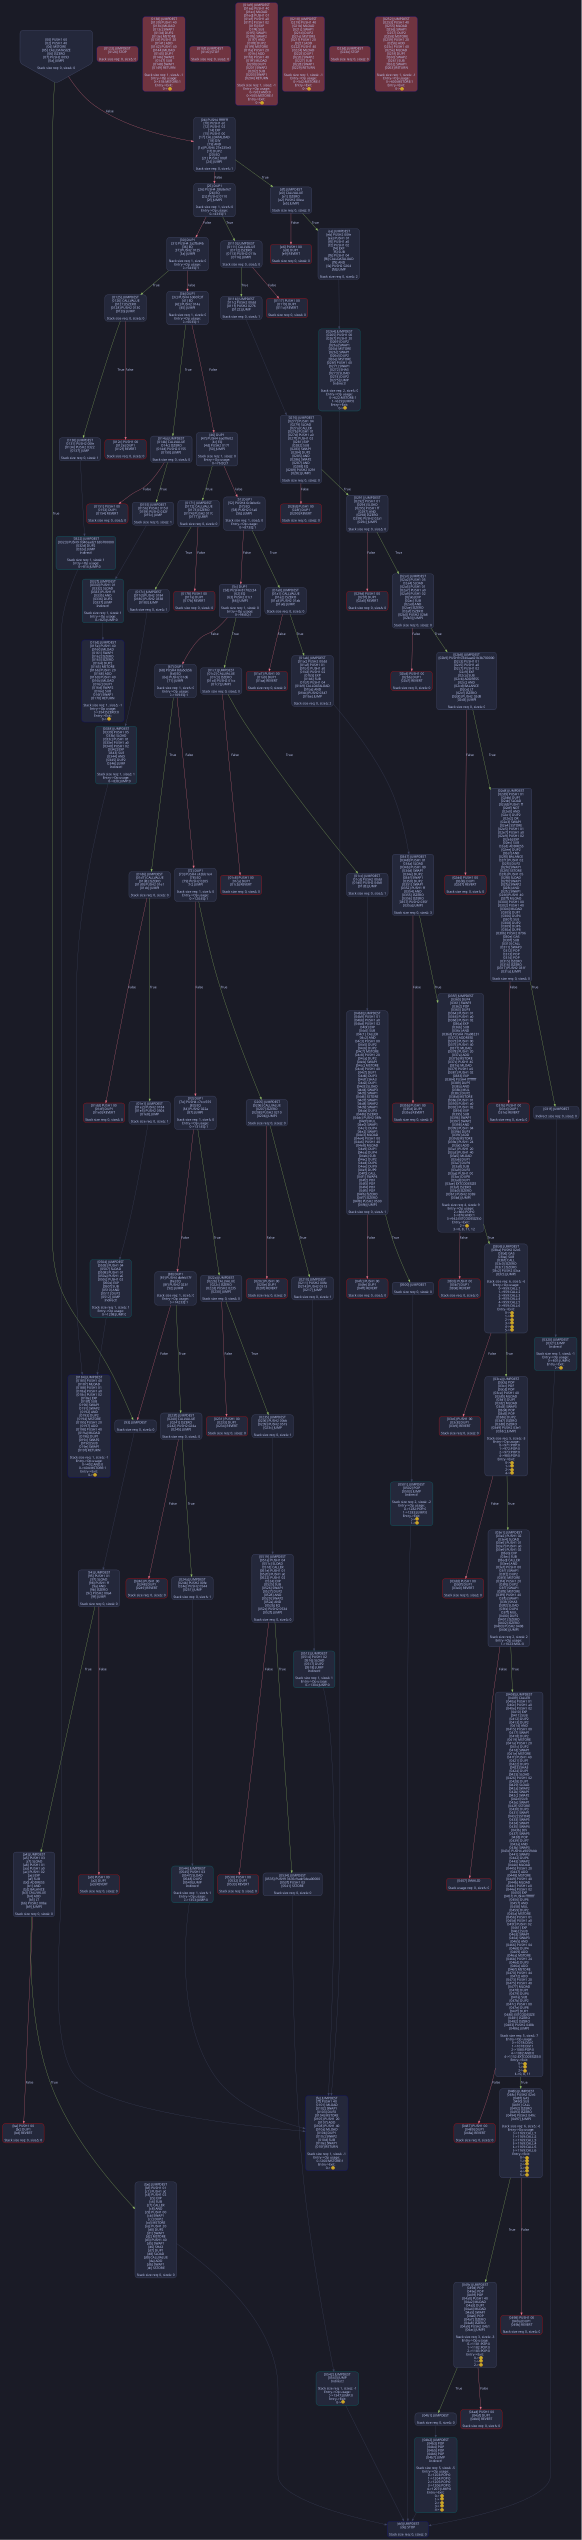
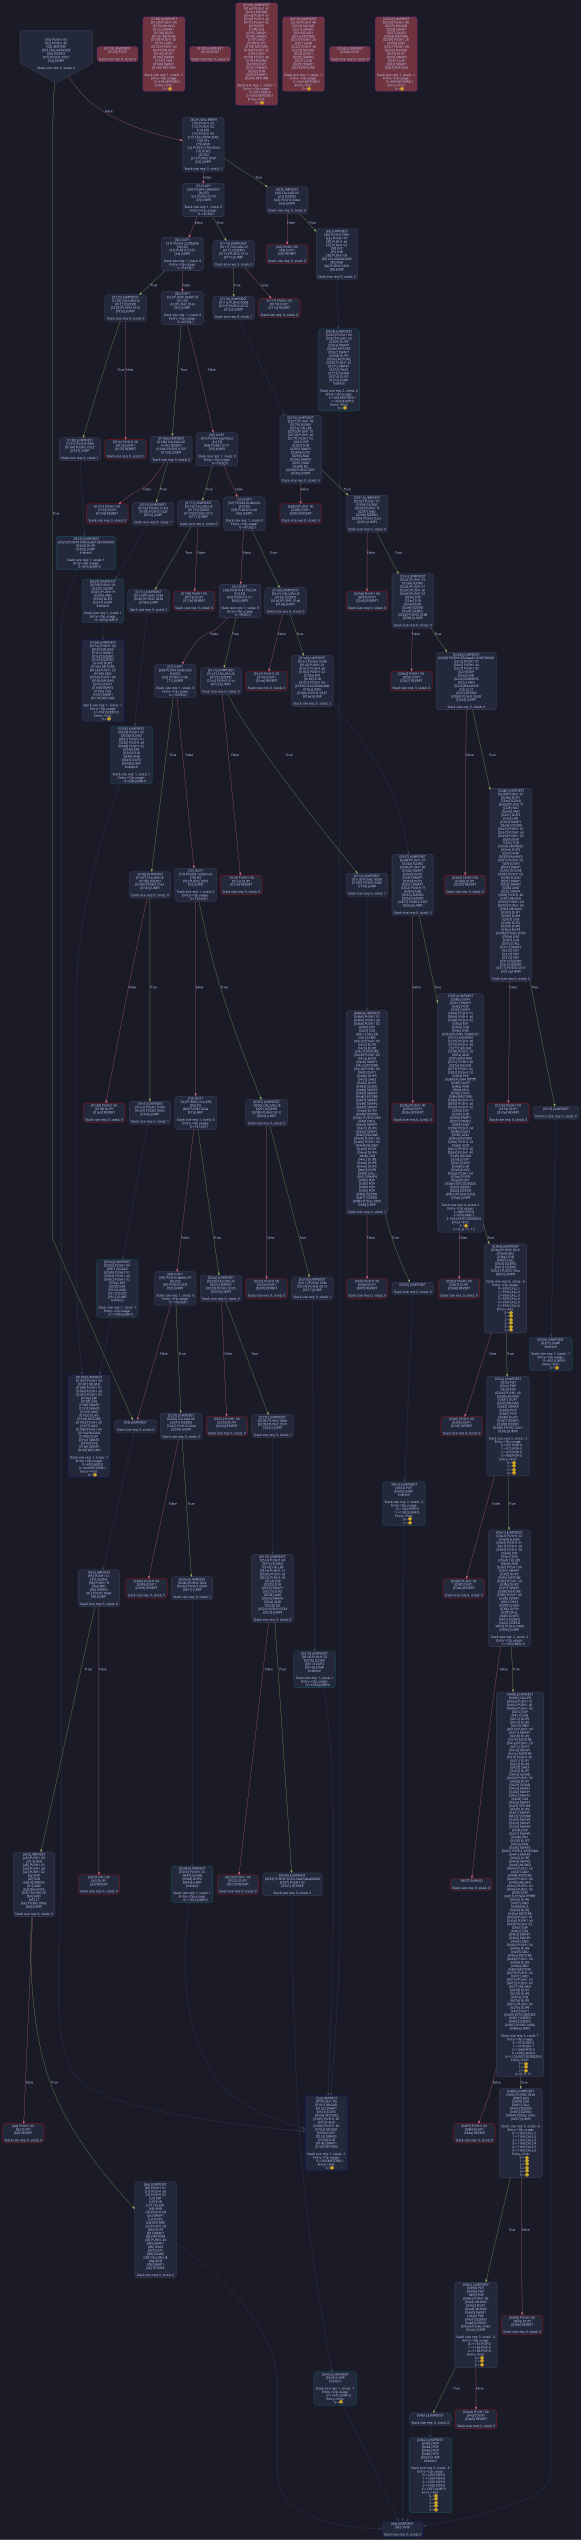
node "[0407] INVALID Stack usage req: 0, sizeΔ: 0": label "[0407] INVALID Stack usage req: 0, sizeΔ: 0" -> "[0407] INVALID Stack size req: 0, sizeΔ: 0"
